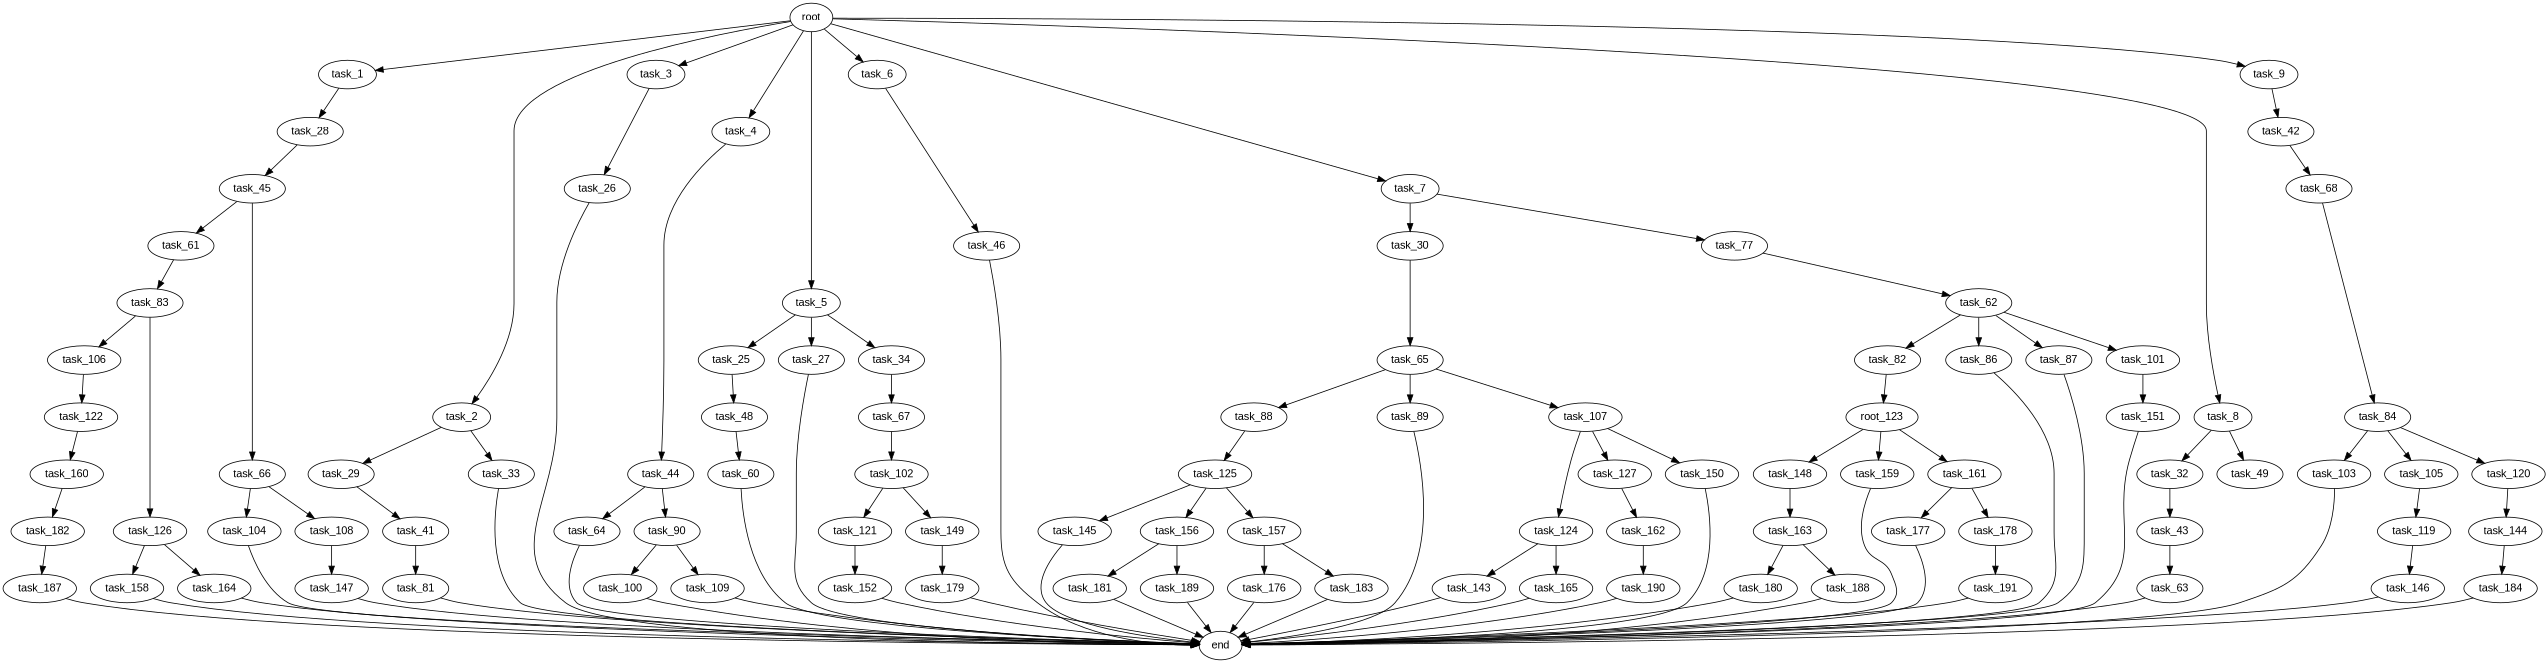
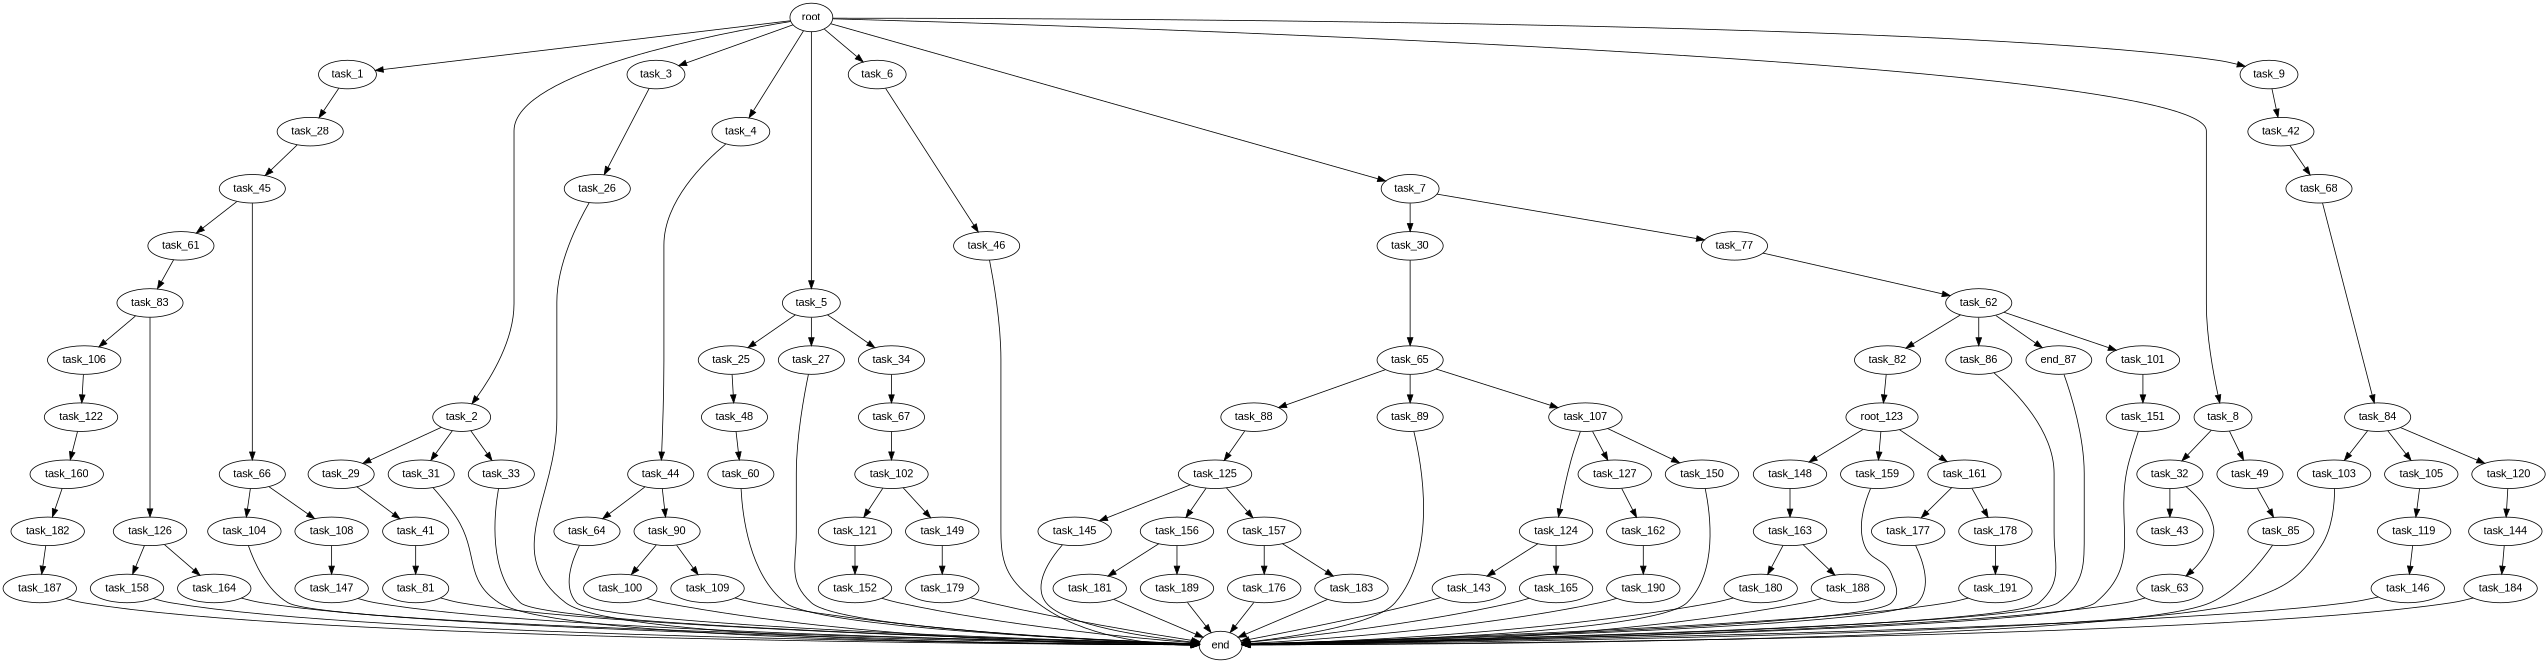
node "task_87": label "task_87" -> "end_87"
node "task_31": added
node "task_85": added
edge "task_43" -> "task_63": now "task_32" -> "task_63"
